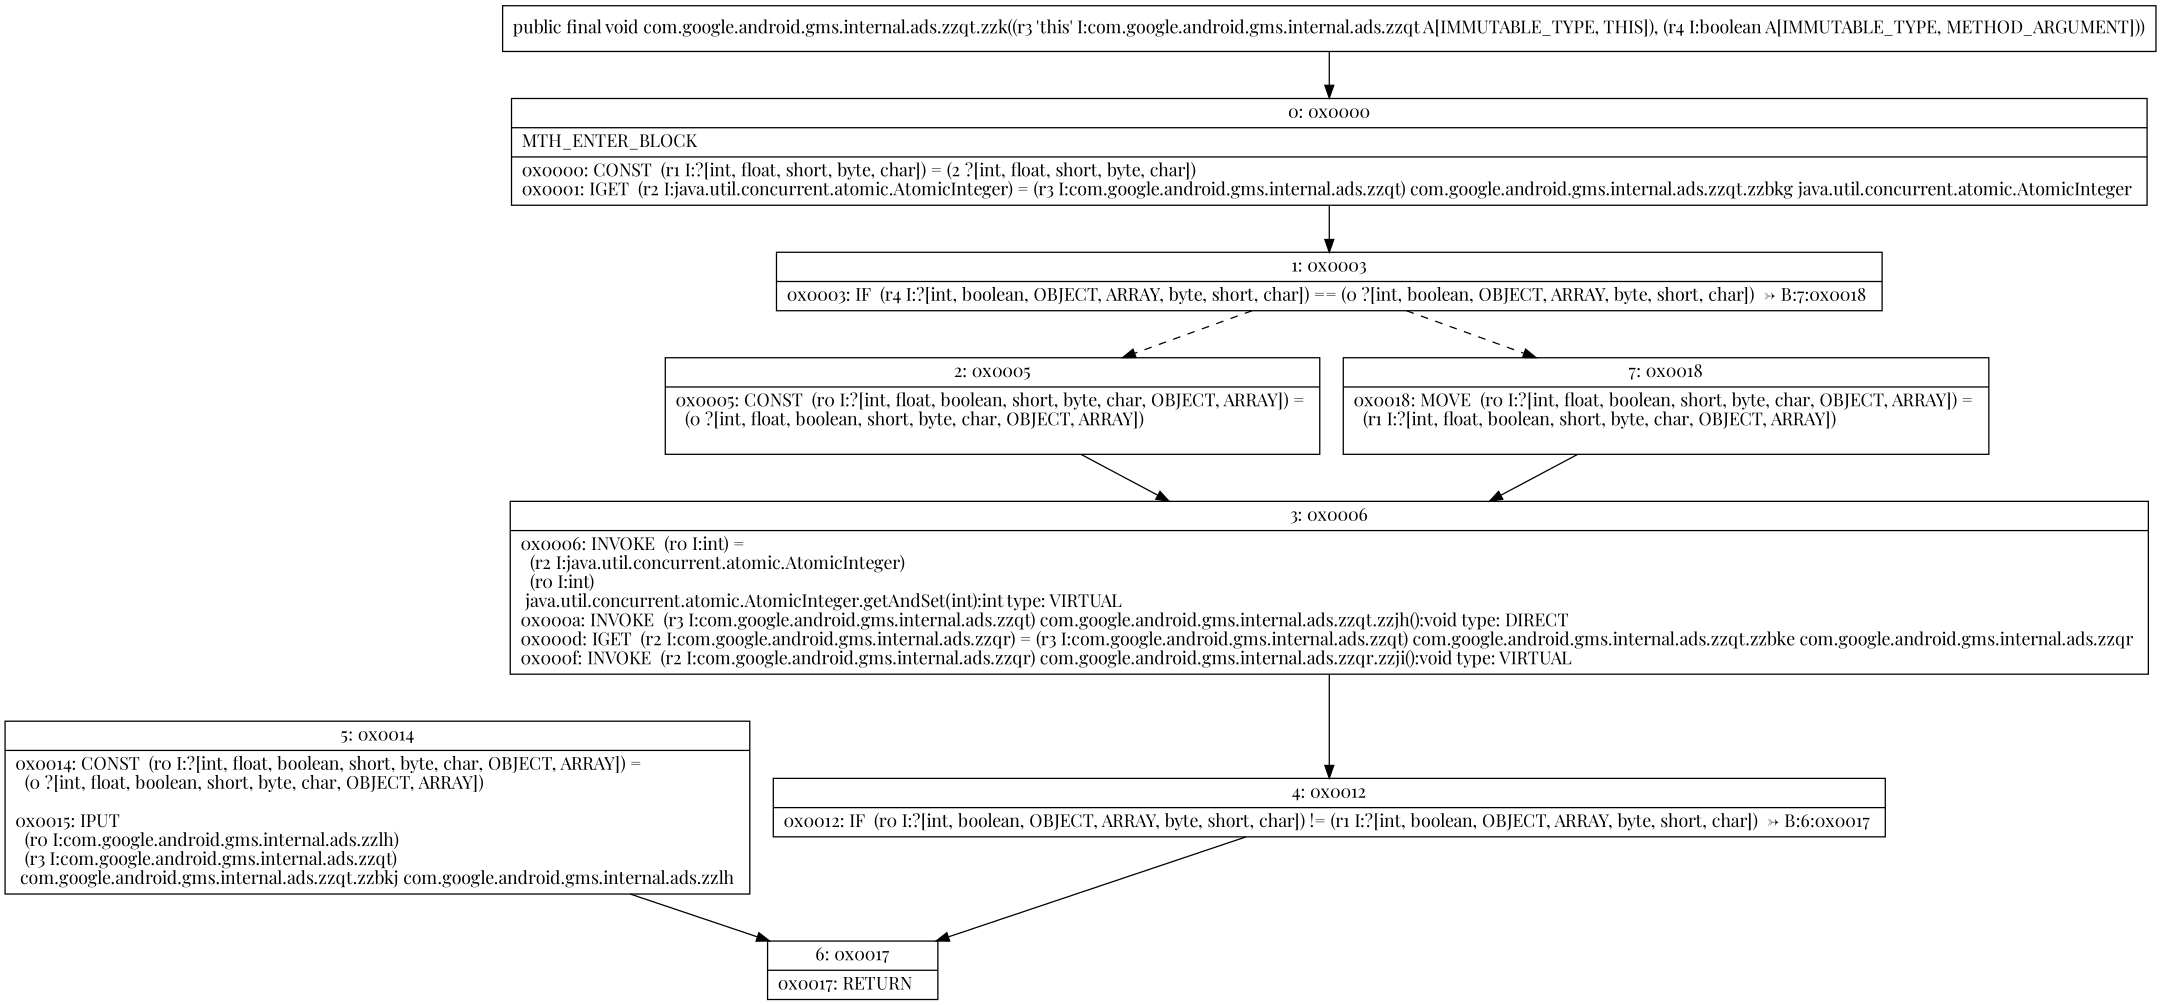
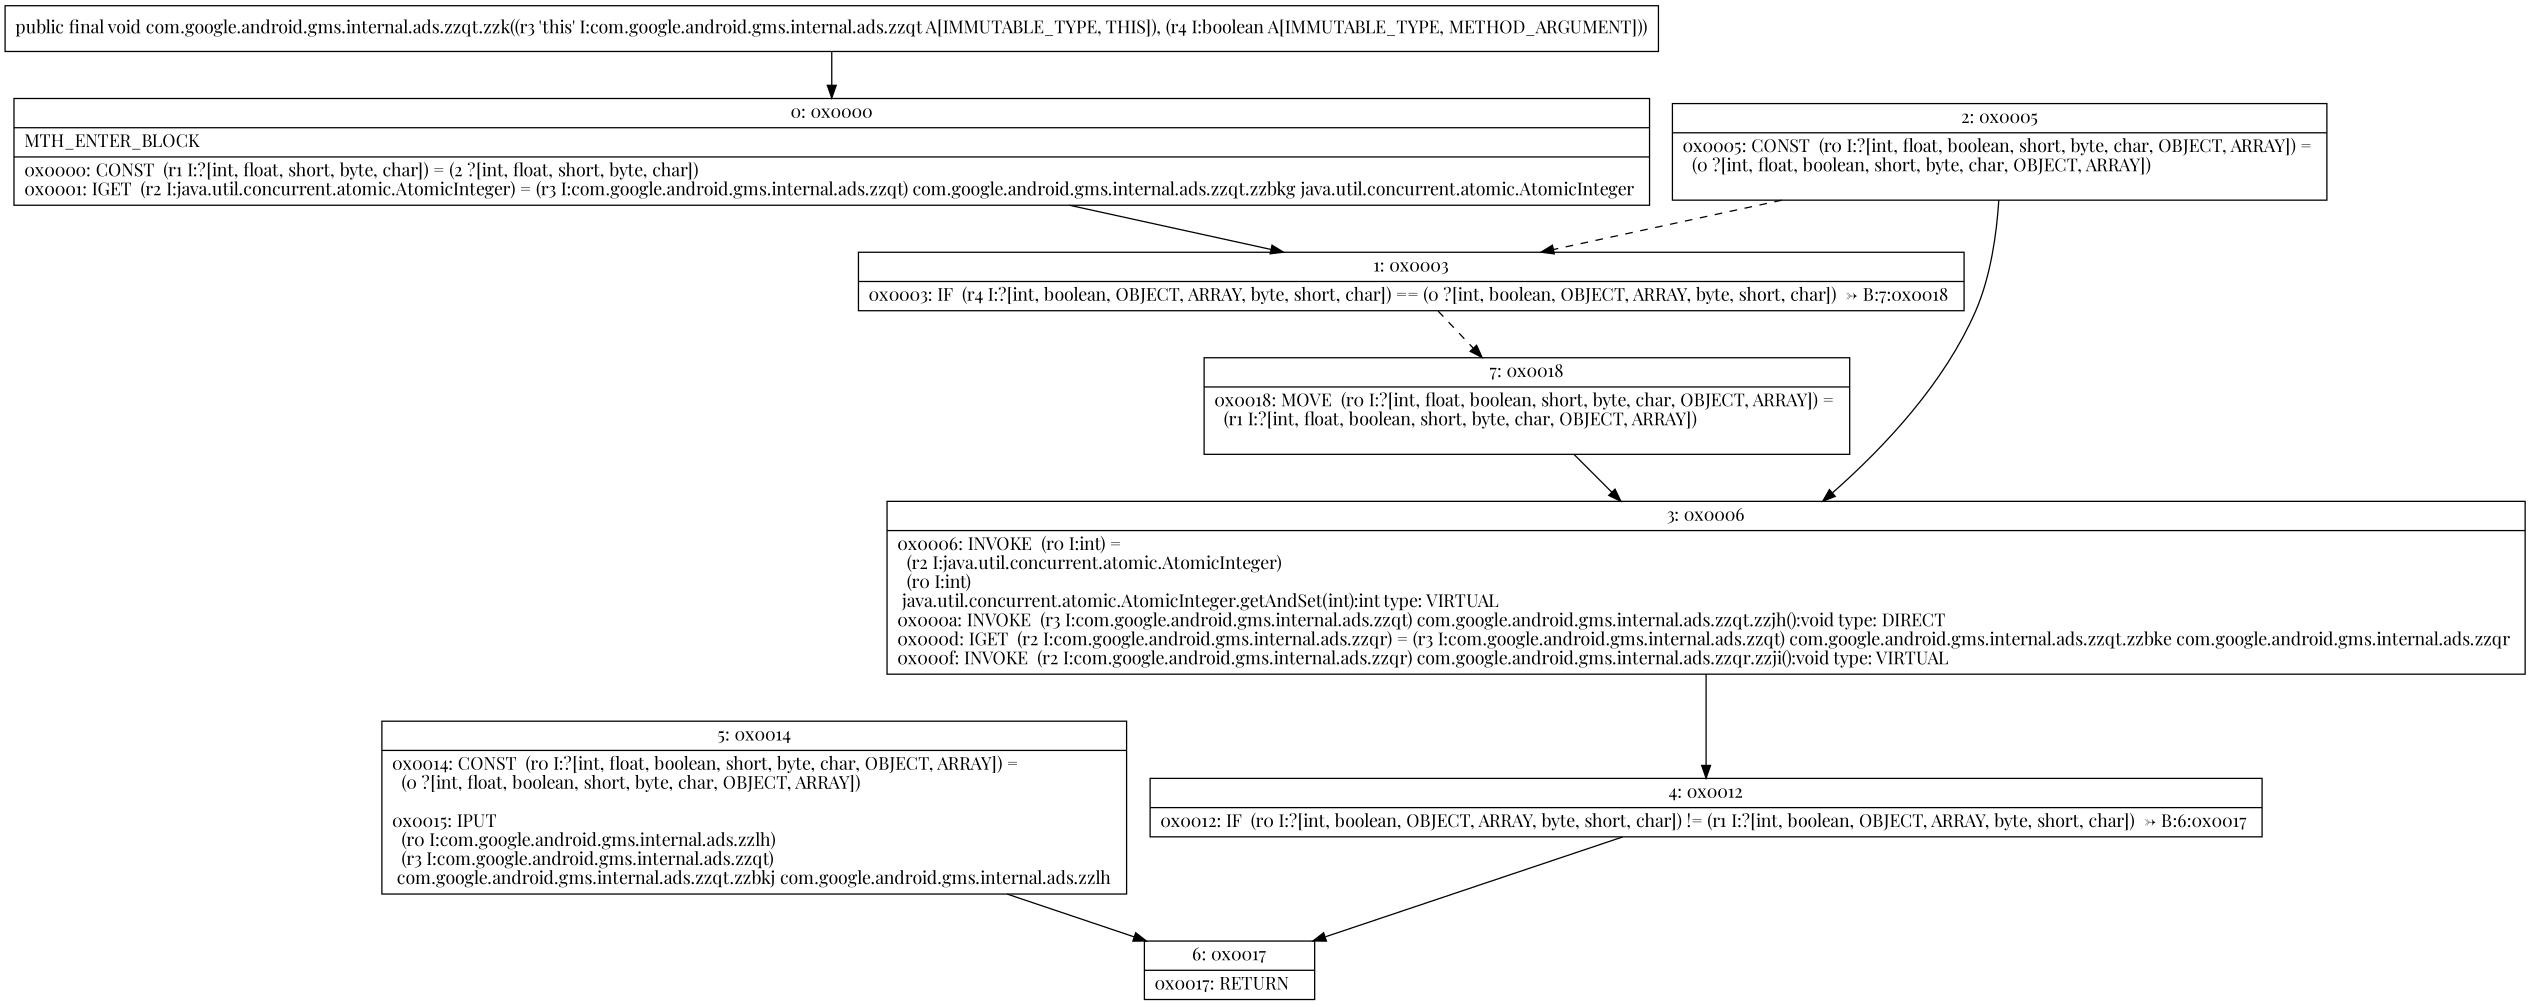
edge "1: 0x0003" -> "2: 0x0005": reversed
